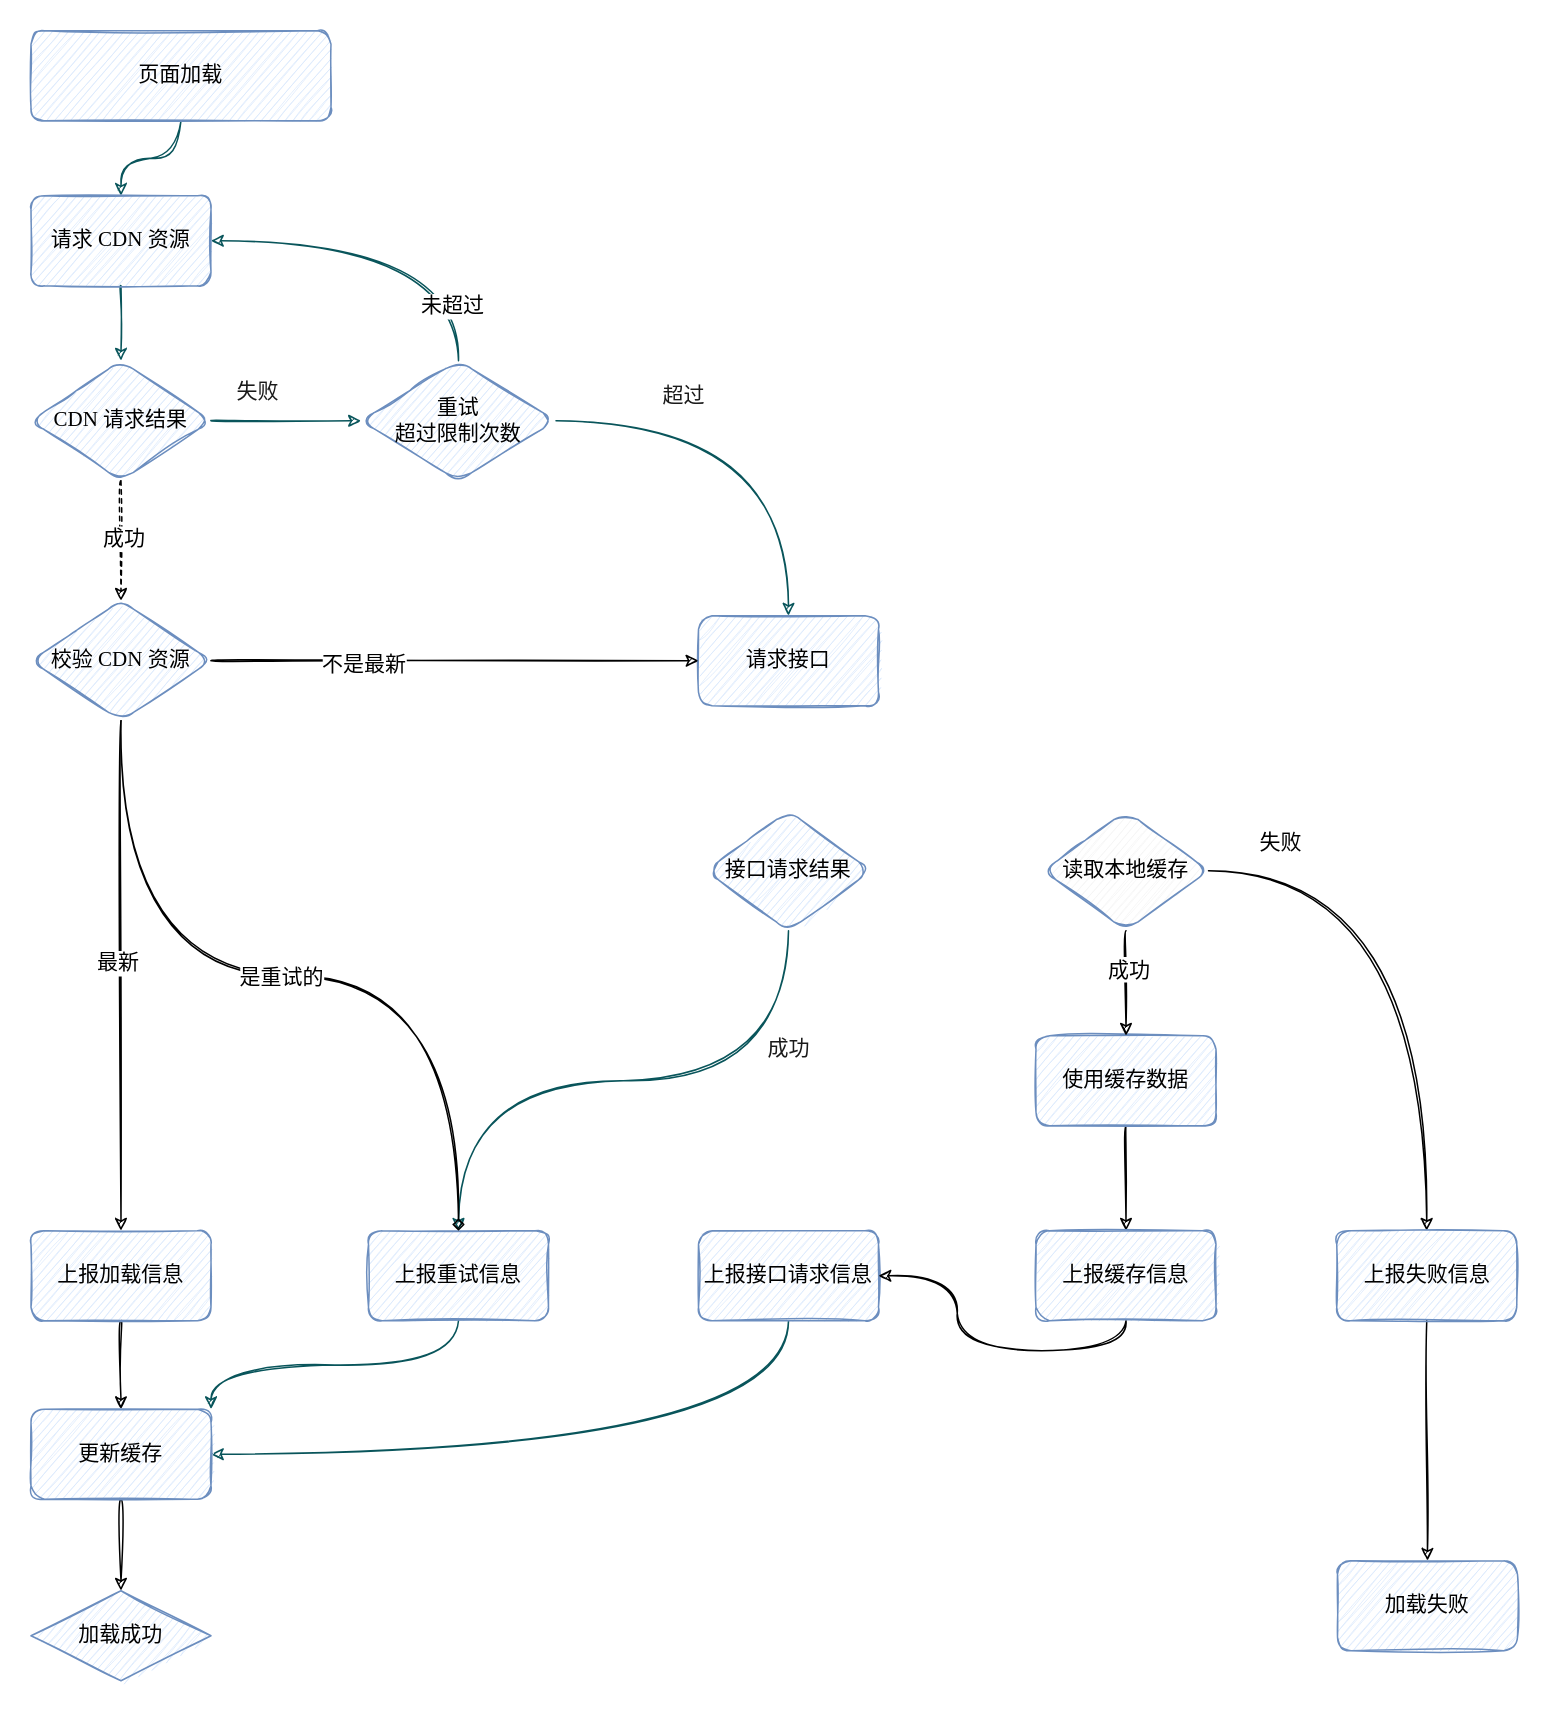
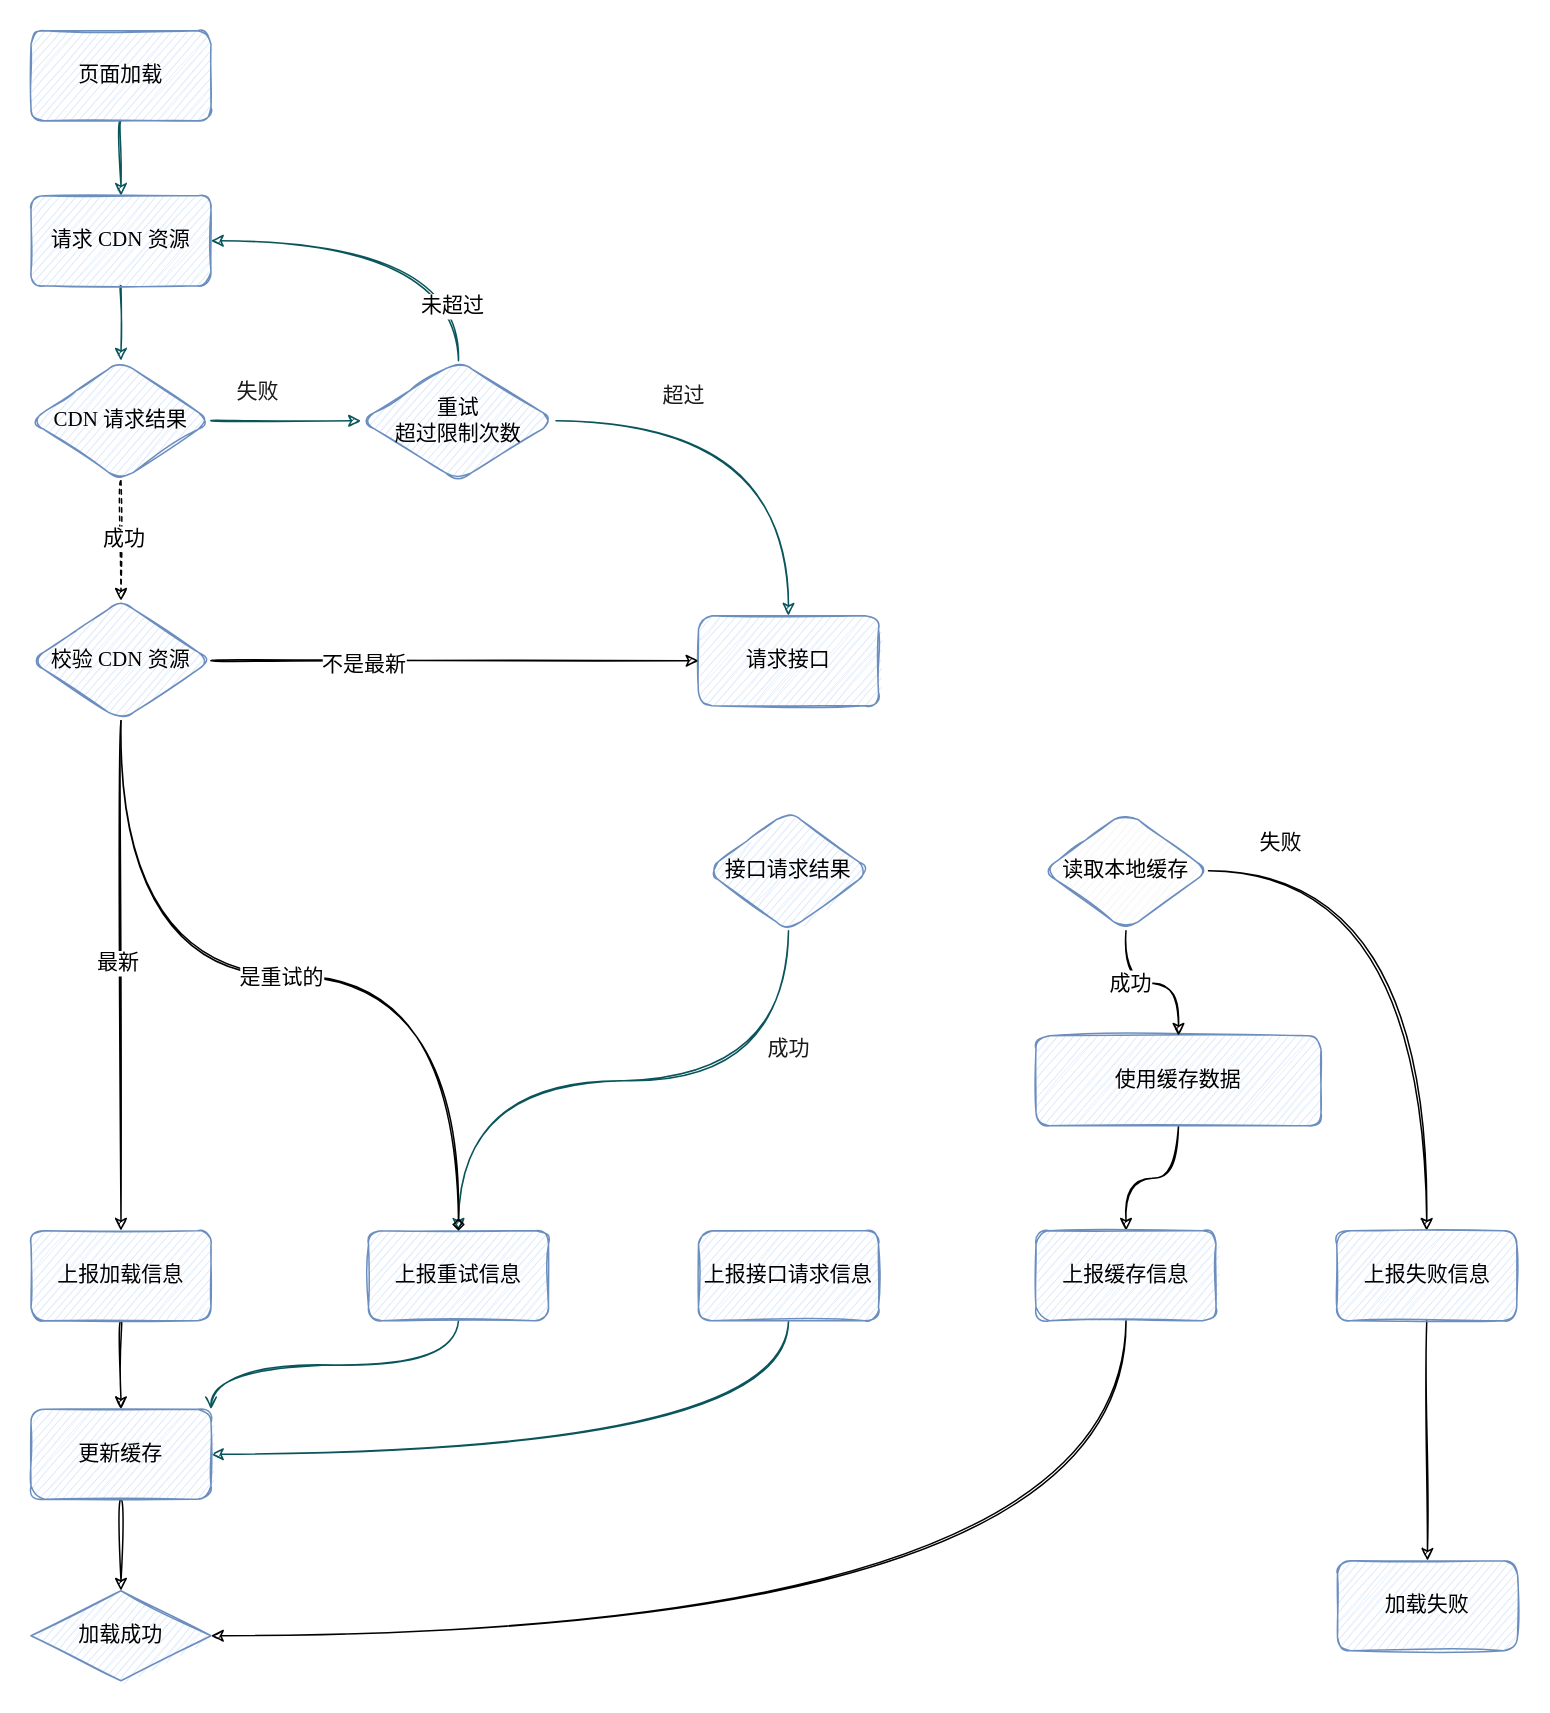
node "页面加载": size 300x90 -> 180x90
node "使用缓存数据": size 180x90 -> 285x90
edge "上报缓存信息" -> "上报接口请求信息": now "上报缓存信息" -> "加载成功"
edge "上报重试信息" -> "更新缓存": arrowhead classic -> open
